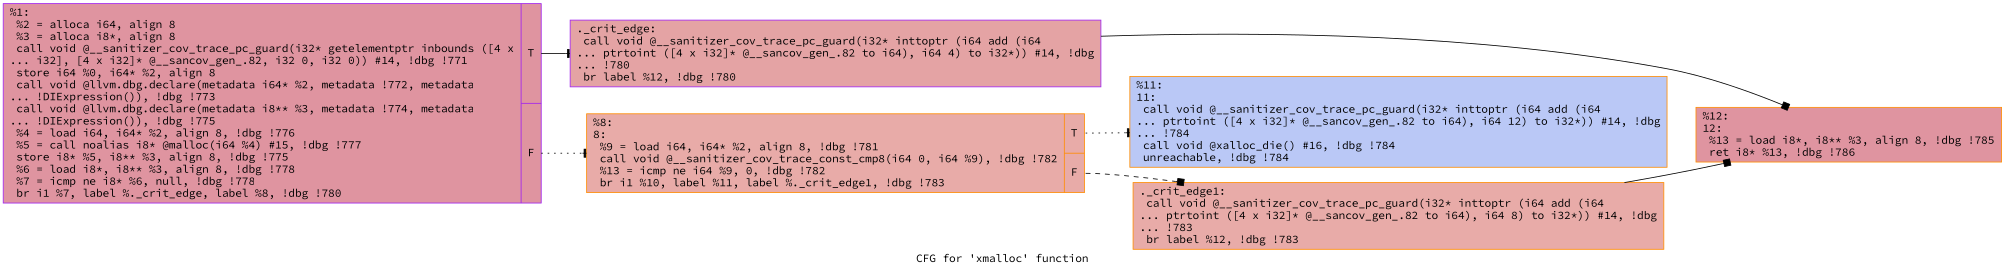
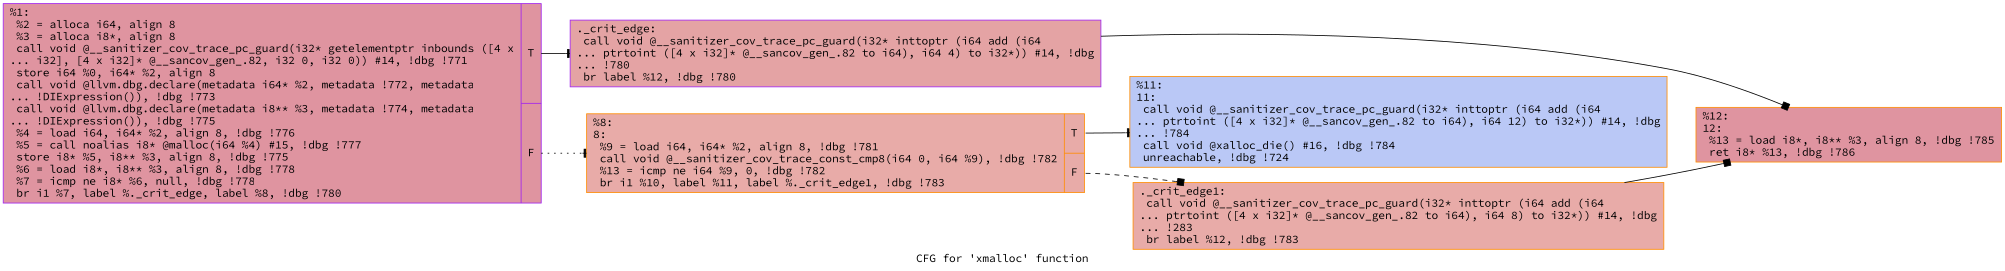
edge "%8:" -> "%11:": style dotted -> solid
node "%11:": text "unreachable, !dbg !784" -> "unreachable, !dbg !724"
node "._crit_edge1:": text "... !783" -> "... !283"
